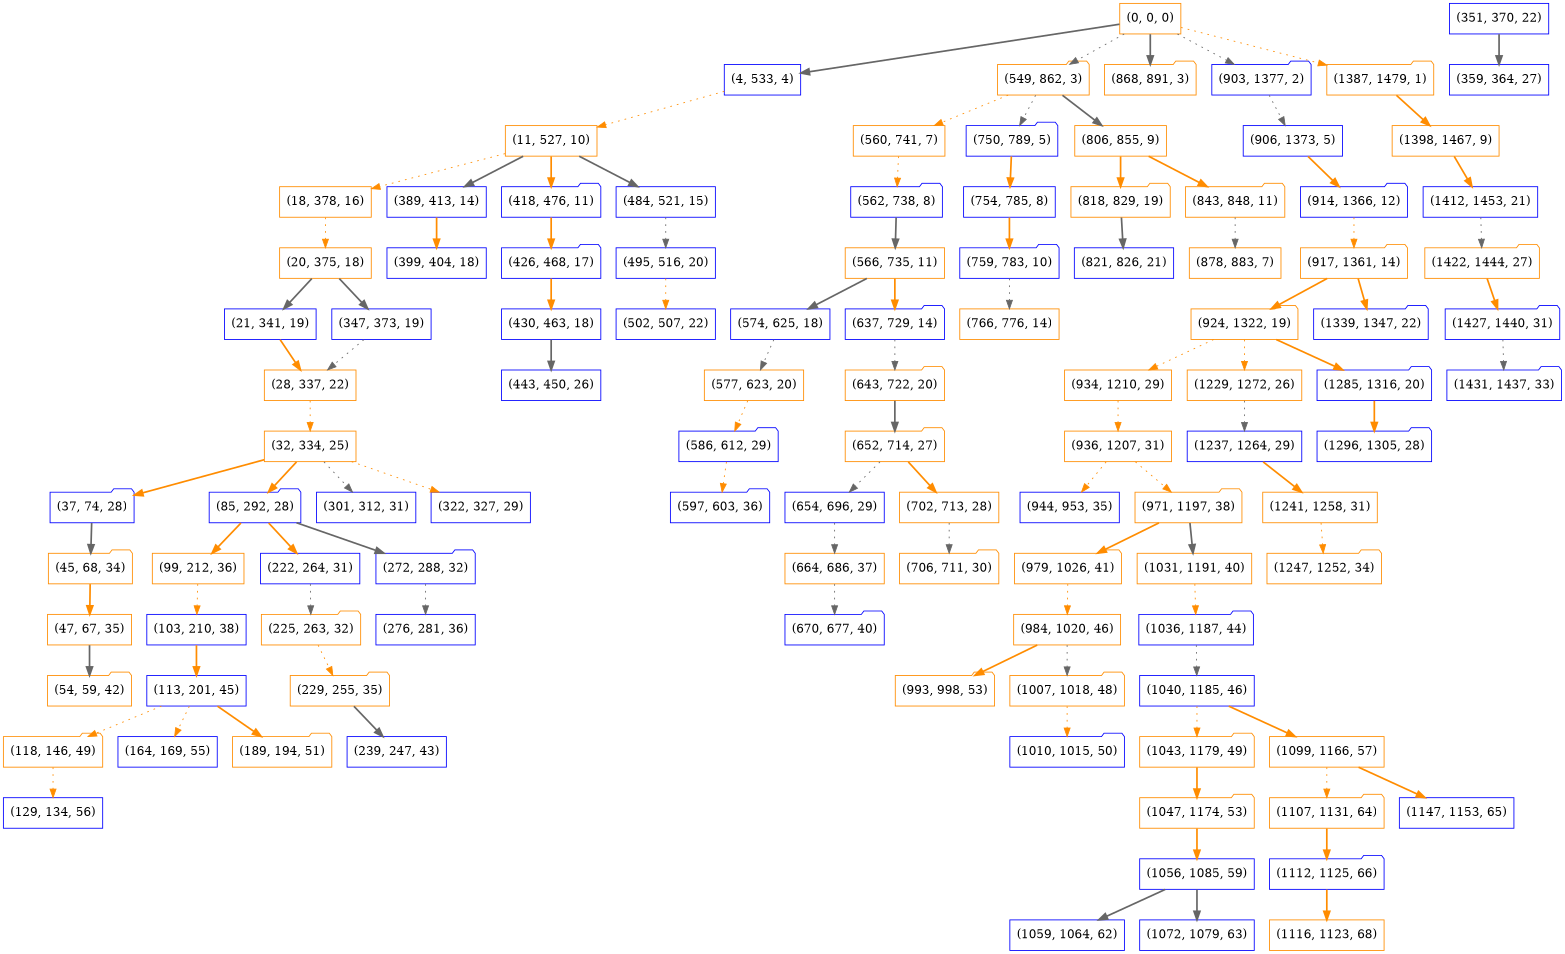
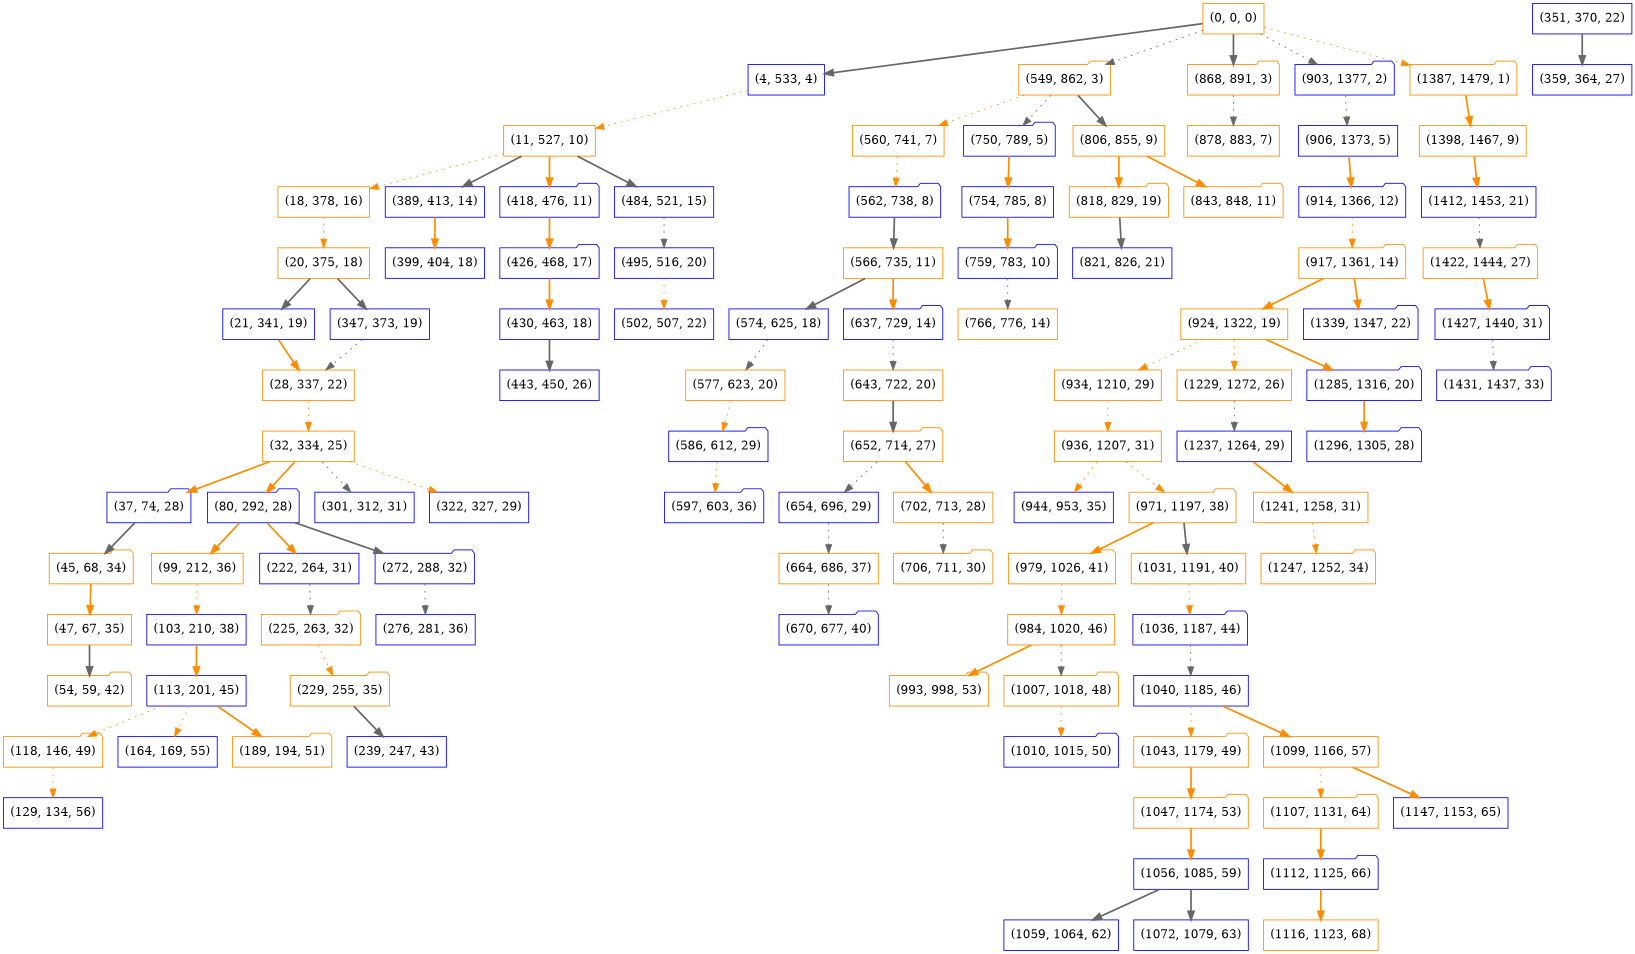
edge "(843, 848, 11)" -> "(878, 883, 7)": now "(868, 891, 3)" -> "(878, 883, 7)"
node "(924, 1322, 19)": shape folder -> box
node "(643, 722, 20)": shape folder -> box
node "(85, 292, 28)": label "(85, 292, 28)" -> "(80, 292, 28)"
